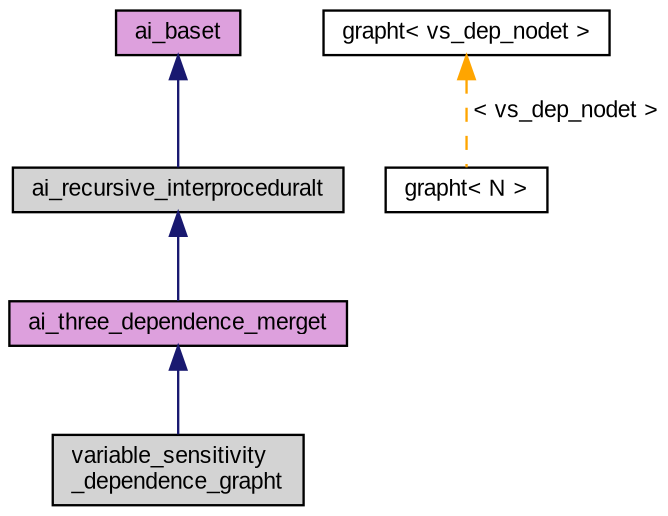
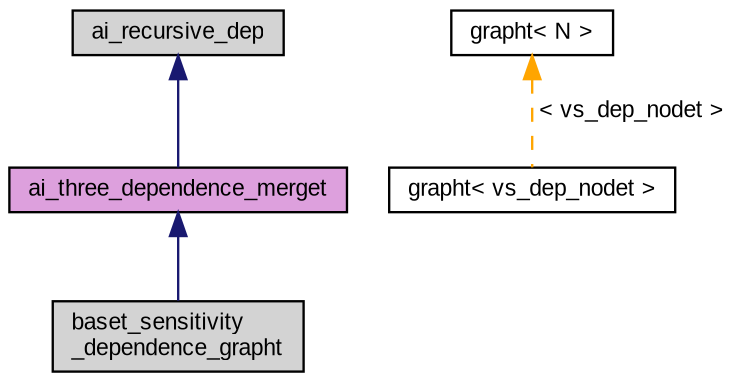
node "ai_baset": removed
edge "grapht< N >" -> "grapht< vs_dep_nodet >": reversed
node "ai_recursive_interproceduralt": label "ai_recursive_interproceduralt" -> "ai_recursive_dep"
node "variable_sensitivity _dependence_grapht": label "variable_sensitivity _dependence_grapht" -> "baset_sensitivity _dependence_grapht"
